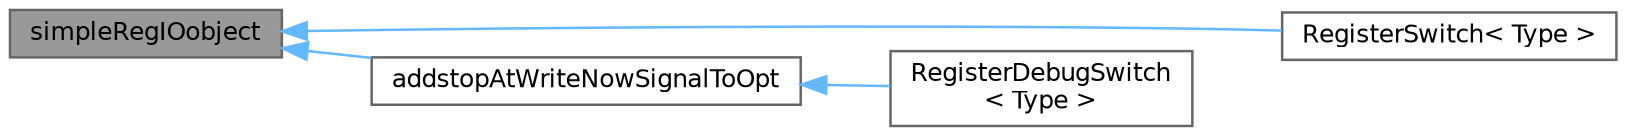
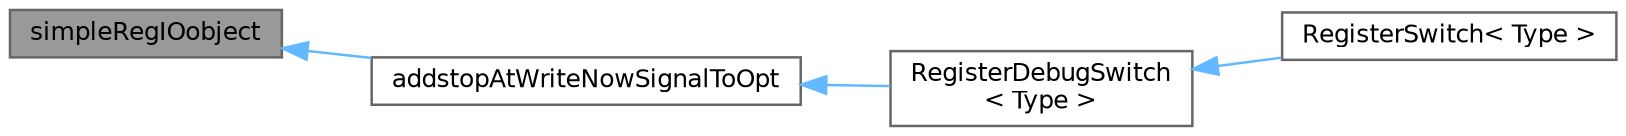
edge "RegisterSwitch< Type >" -> "simpleRegIOobject": now "RegisterSwitch< Type >" -> "RegisterDebugSwitch < Type >"
